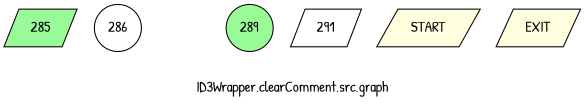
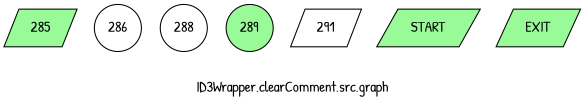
node "288": added
node "START": fillcolor lightyellow -> palegreen
node "EXIT": fillcolor lightyellow -> palegreen
